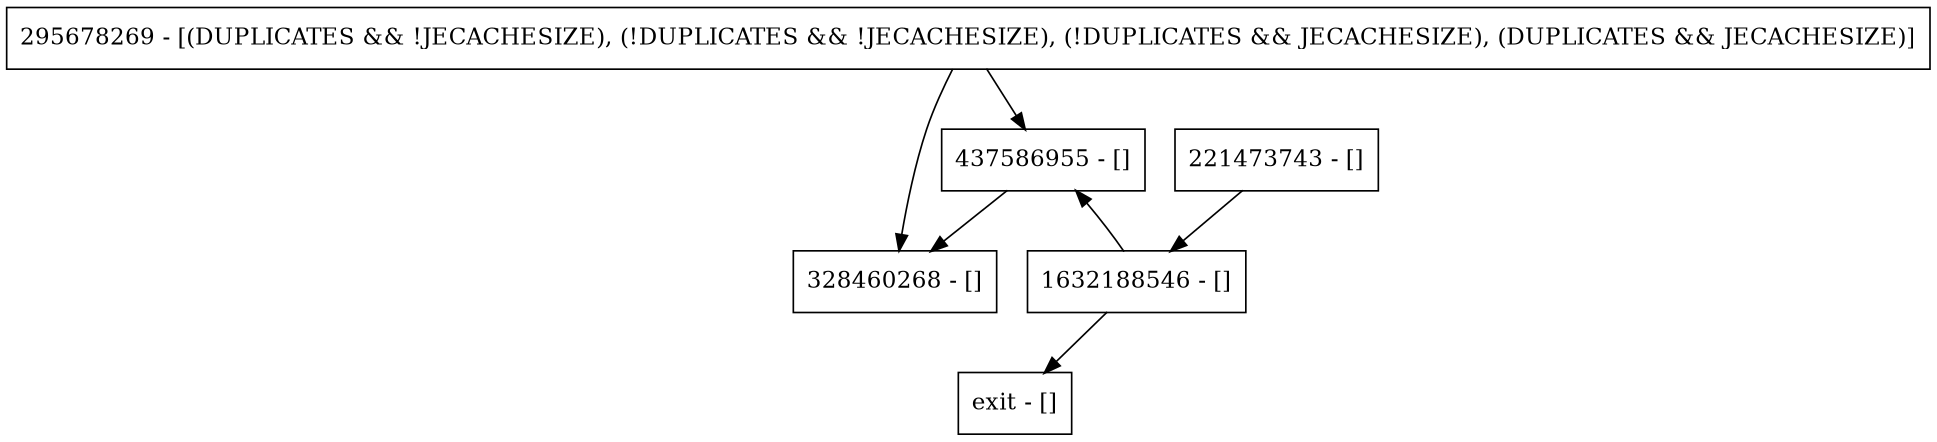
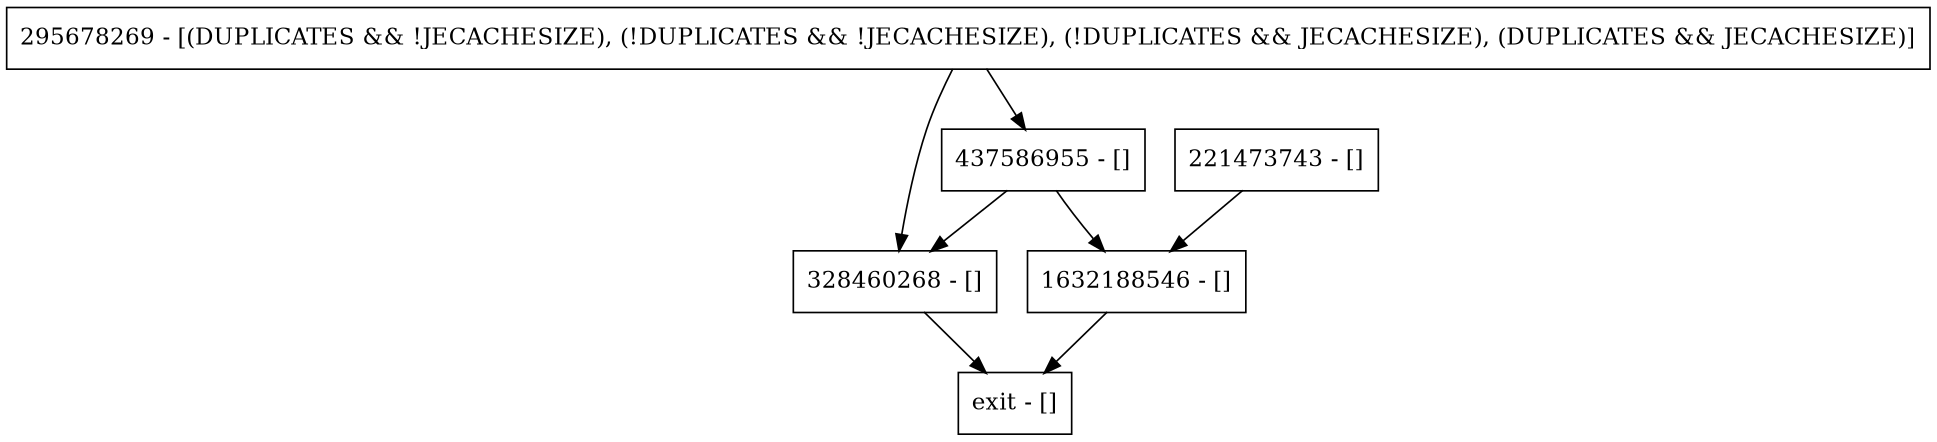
edge "1632188546 - []" -> "437586955 - []": reversed
edge "328460268 - []" -> "exit - []": added
